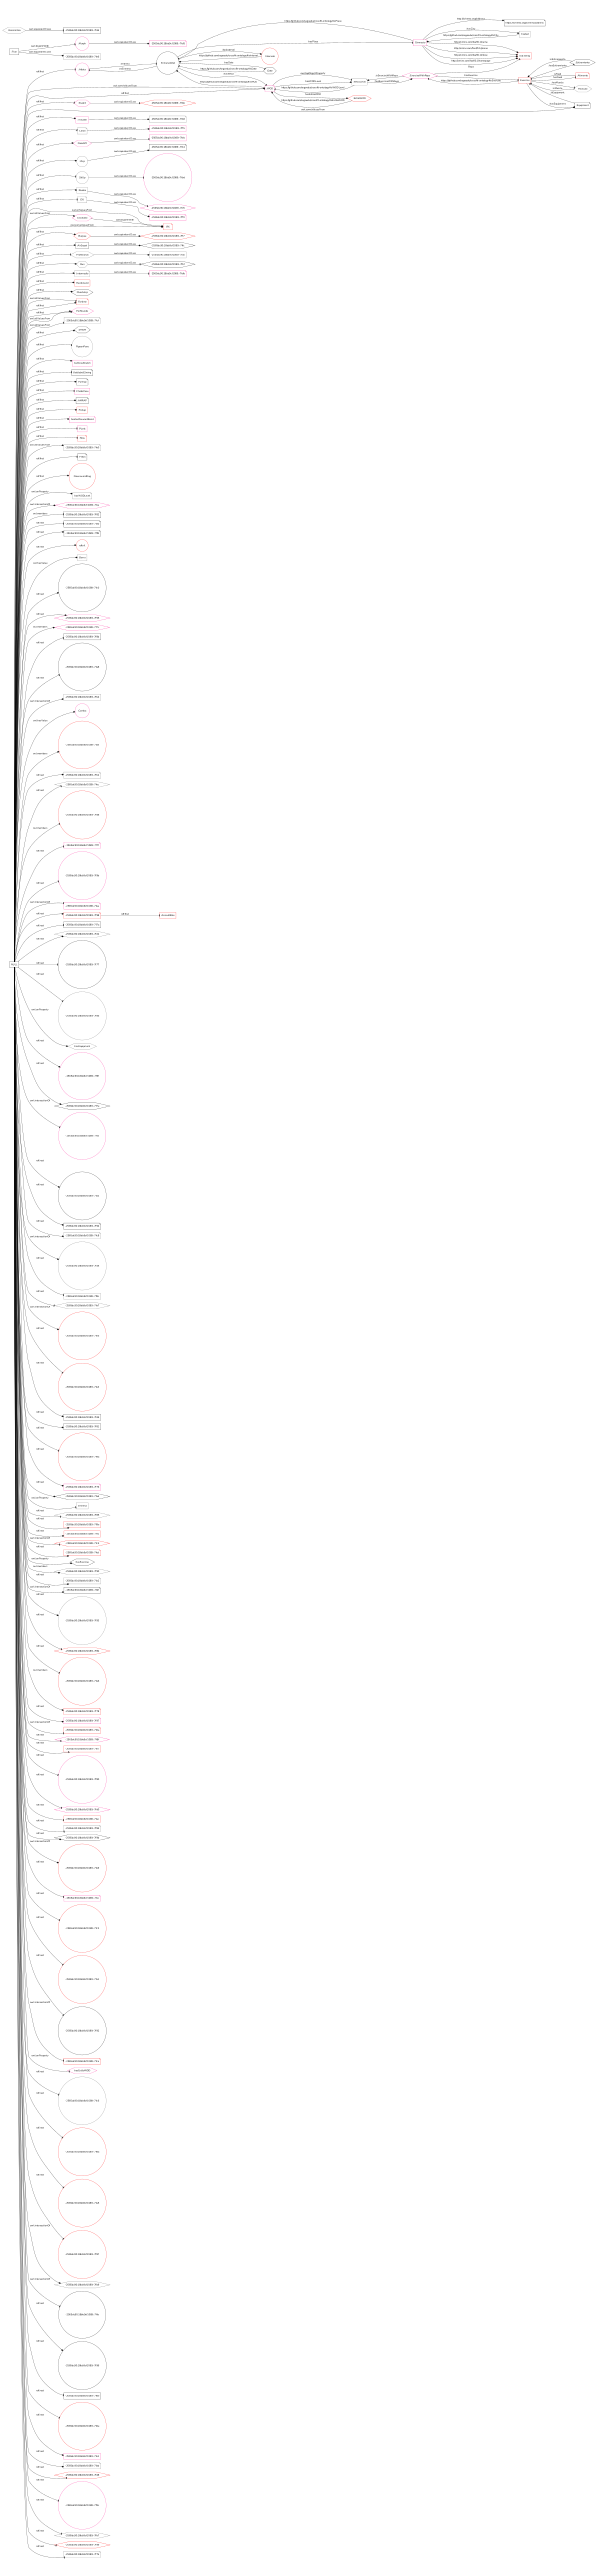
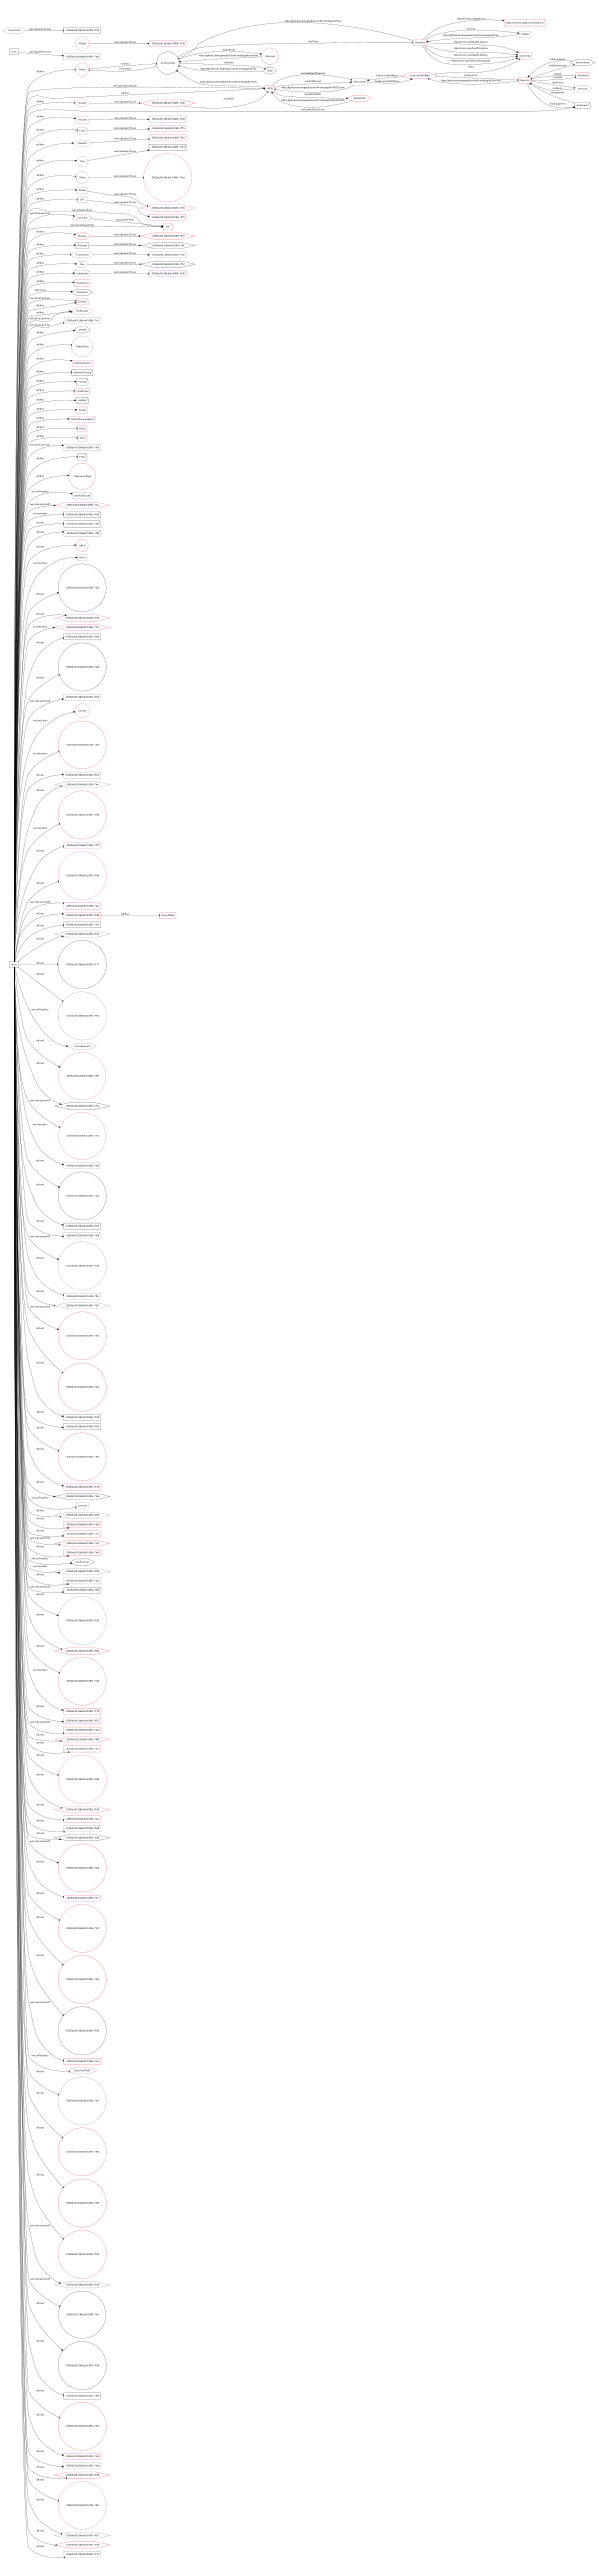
node "https://schema.org/schema:address": color black -> red
edge ":Fran" -> ":Murph": removed, label "owl:disjointWith"
edge ":EntrenoWod" -> ":WOD": now "-2565dc90:18bb9cf1089:-7fbb" -> ":WOD"
edge "NULL" -> ":MuscleUp": label "rdf:first" -> ":esEntreno"
edge "NULL" -> "-2565dc90:18bb9cf1089:-7fae": arrowhead diamond -> tee
node "-2565dc90:18bb9cf1089:-7fa9": added
